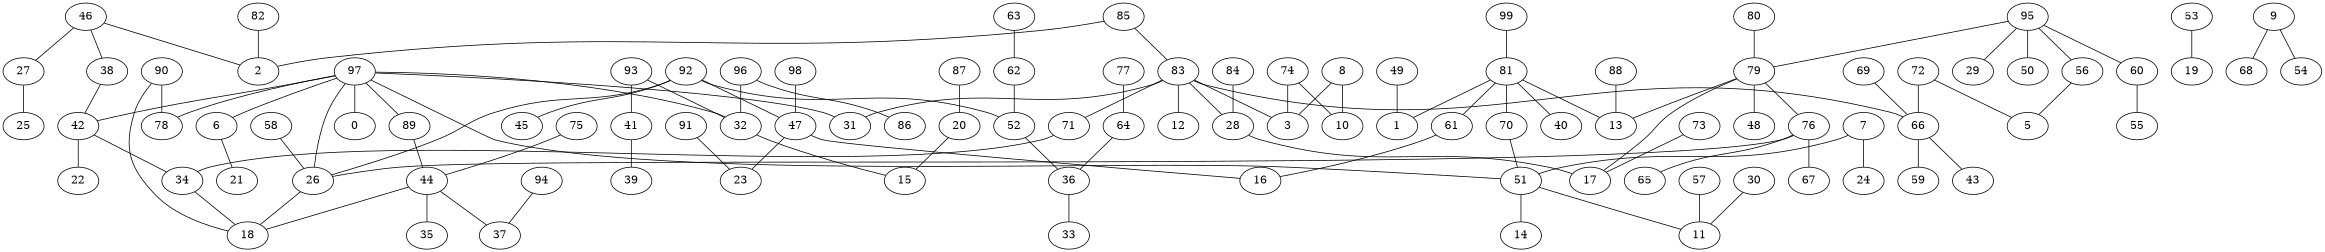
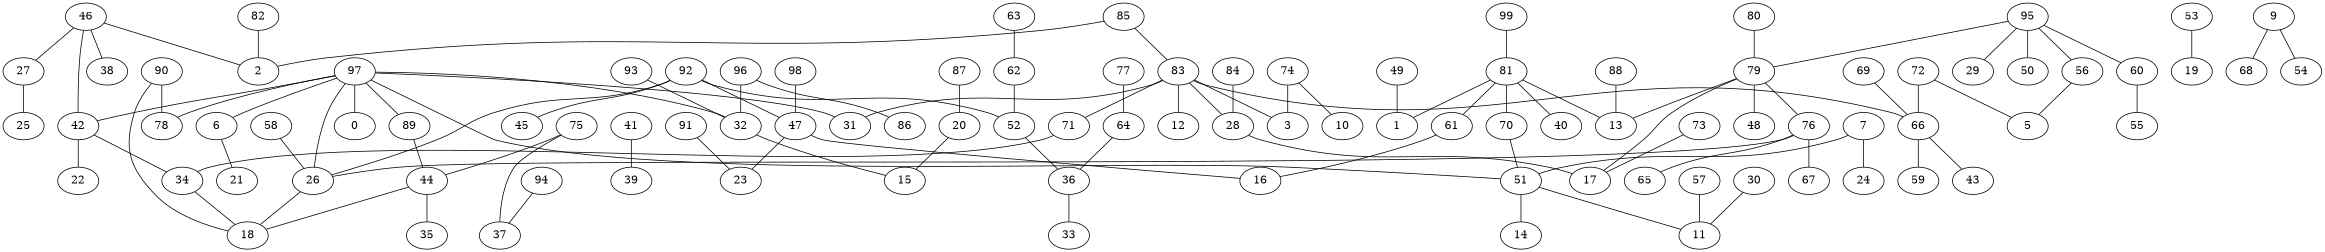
node "8": removed
edge "38" -- "42": now "46" -- "42"
edge "93" -- "41": removed
edge "44" -- "37": now "75" -- "37"
